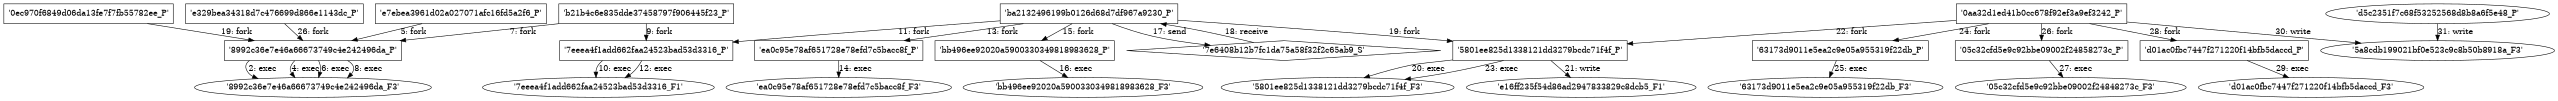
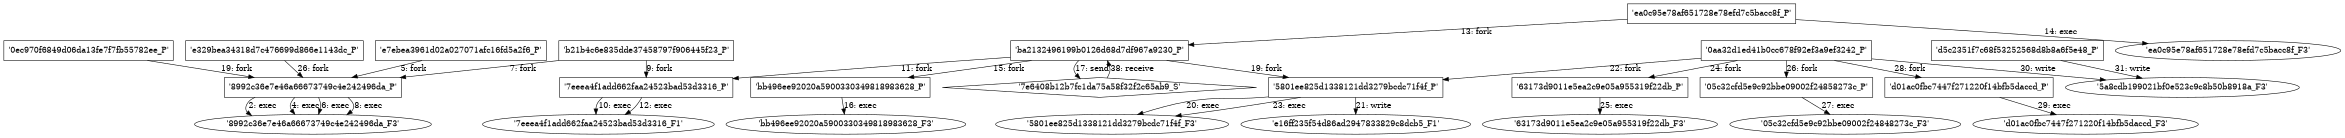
node "'d5c2351f7c68f53252568d8b8a6f5e48_P'": shape ellipse -> box
edge "'ba2132496199b0126d68d7df967a9230_P'" -> "'ea0c95e78af651728e78efd7c5bacc8f_P'": reversed
edge "'7e6408b12b7fc1da75a58f32f2c65ab9_S'" -> "'ba2132496199b0126d68d7df967a9230_P'": label "18: receive" -> "38: receive"
